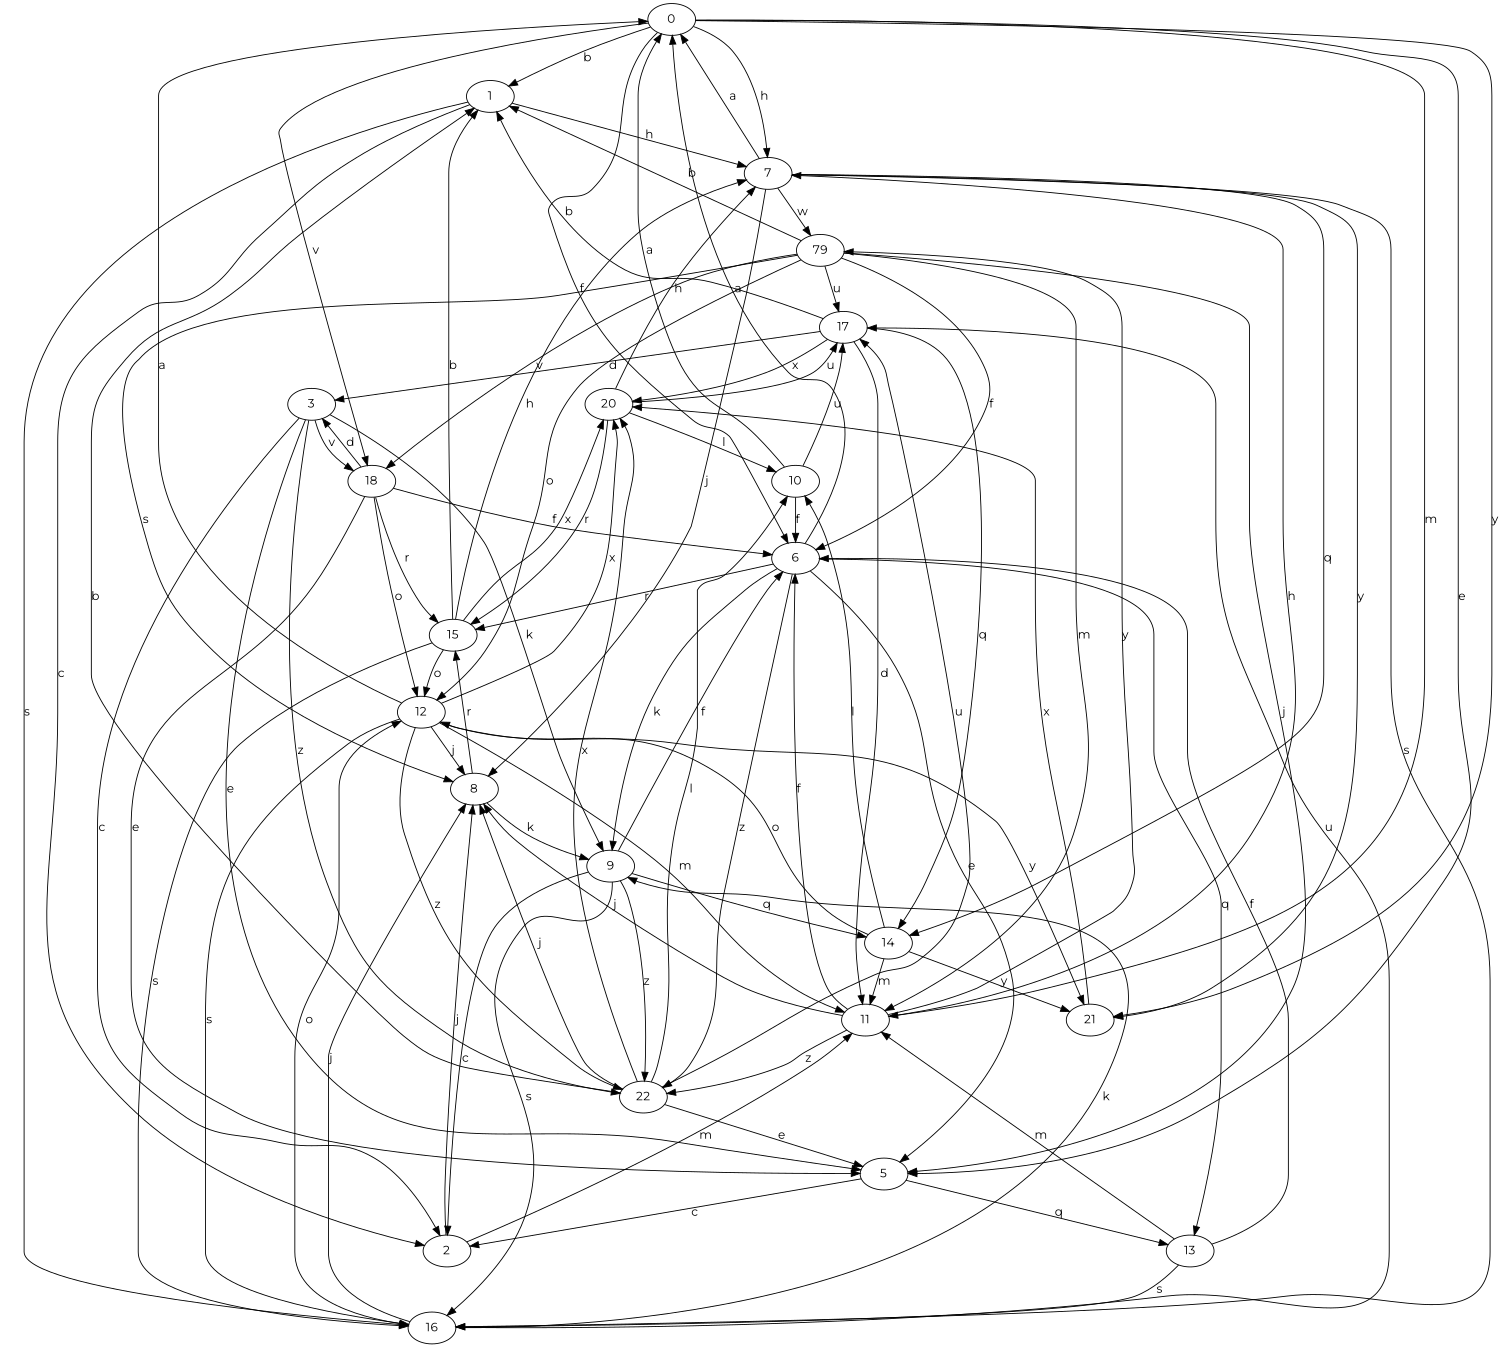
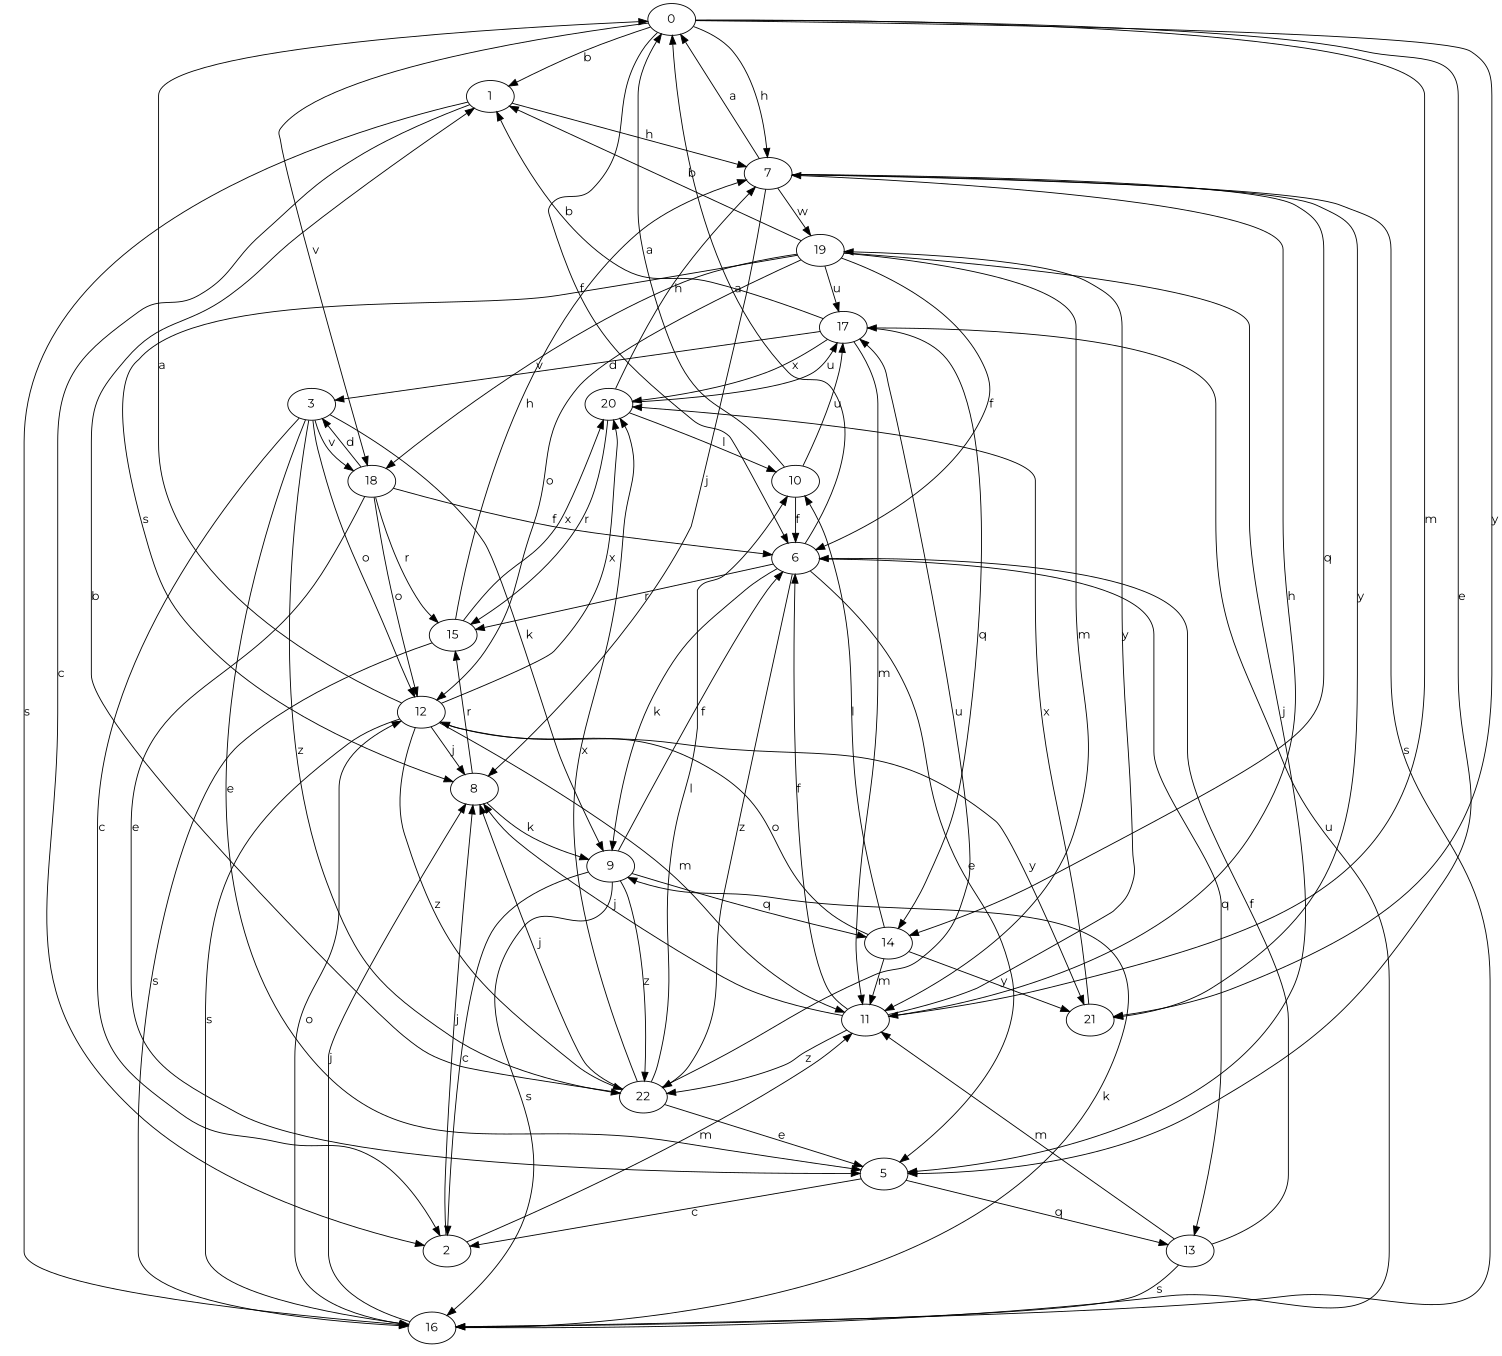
node "79": label "79" -> "19"
edge "15" -> "1": removed, label "b"
edge "15" -> "12": now "3" -> "12"
edge "17" -> "11": label "d" -> "m"
